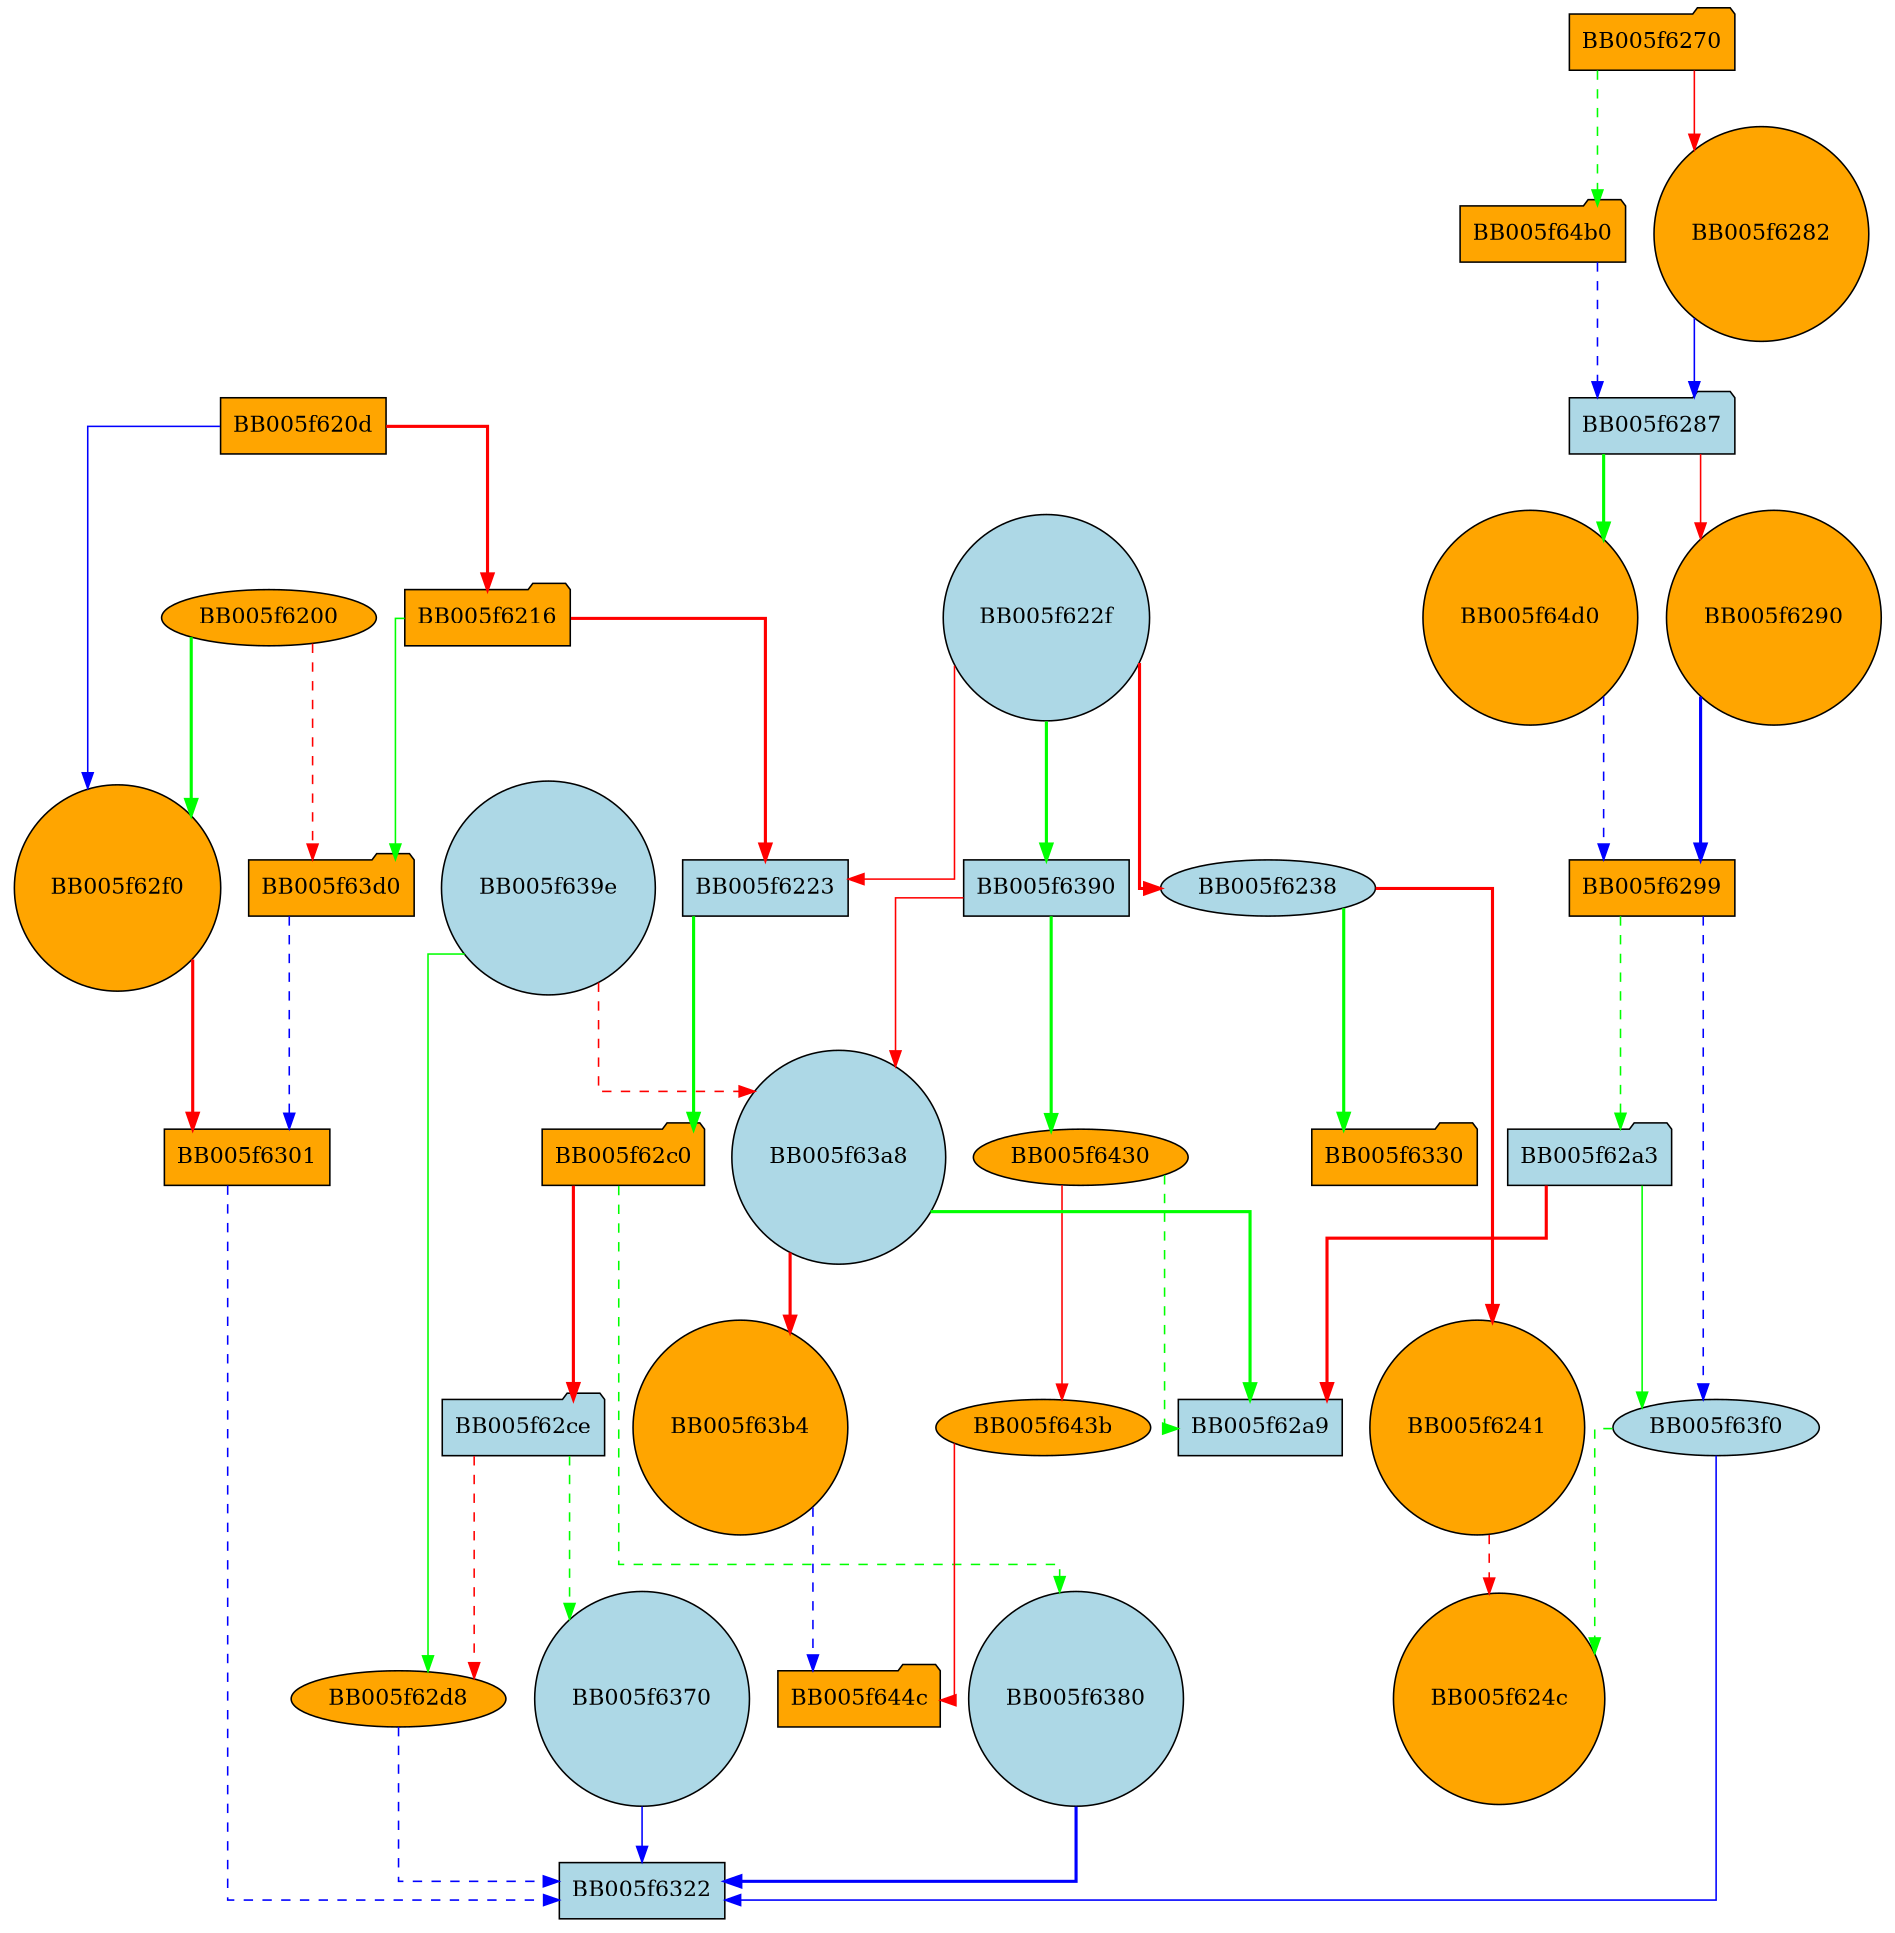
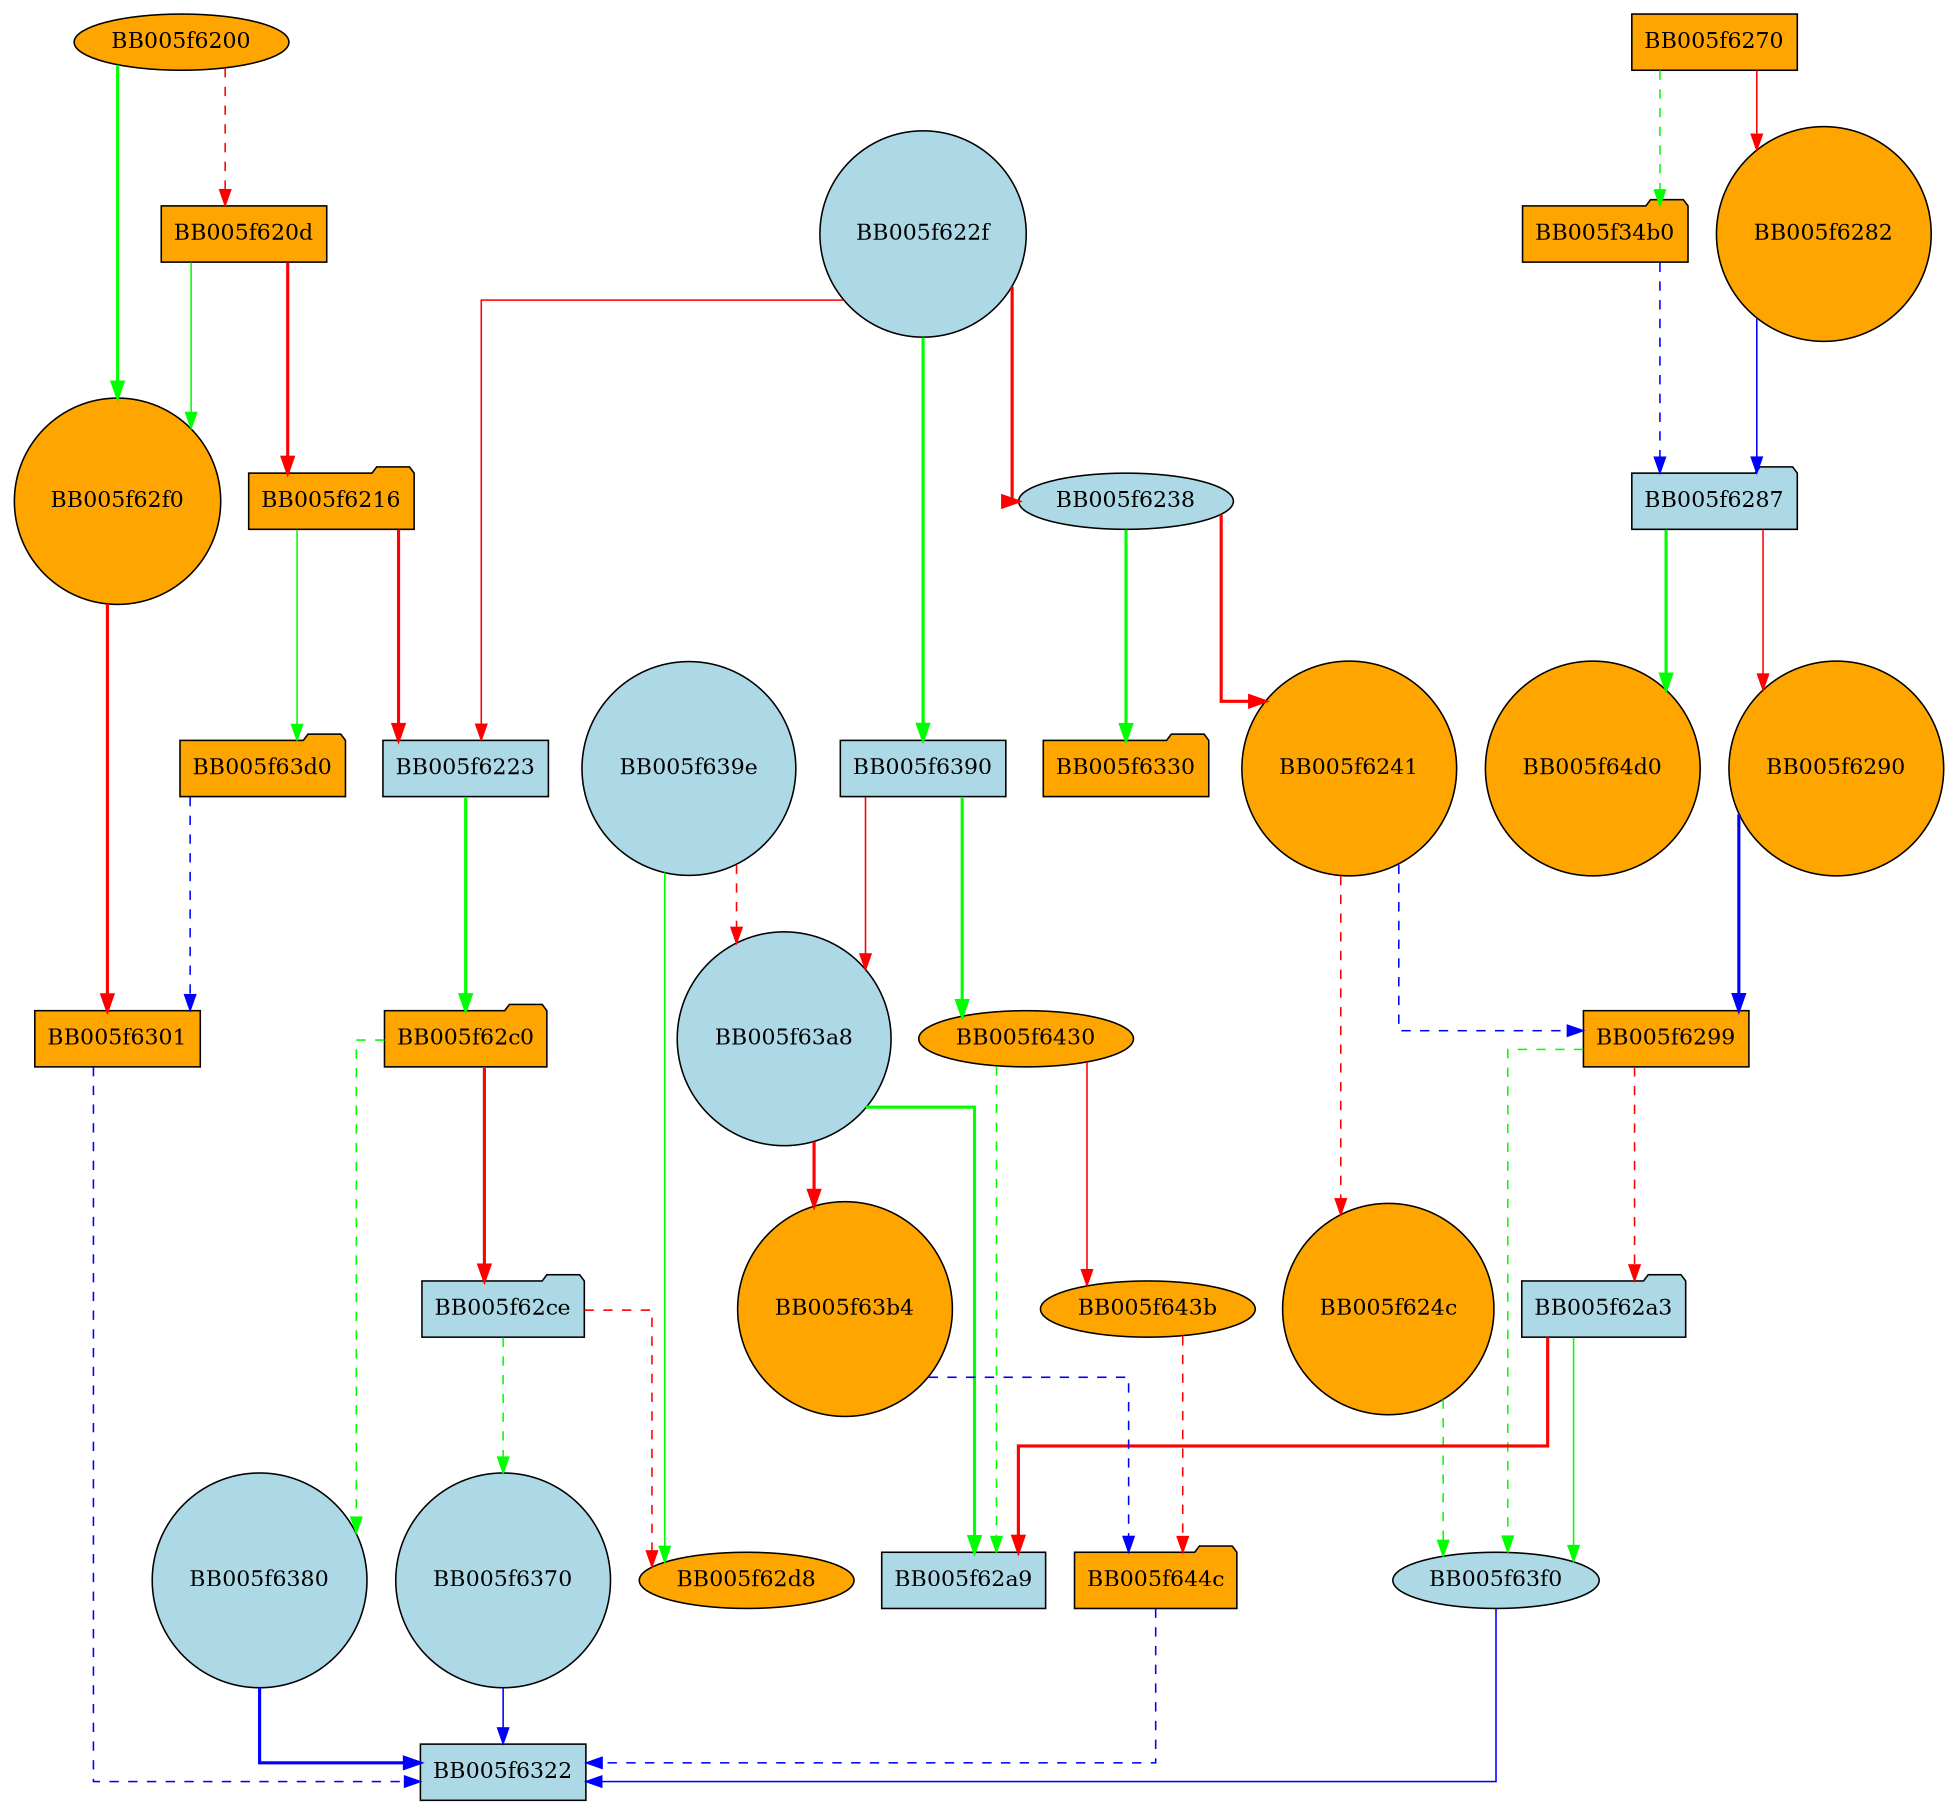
node "BB005f6270": shape folder -> box
node "BB005f64b0": label "BB005f64b0" -> "BB005f34b0"
edge "BB005f620d" -> "BB005f62f0": color blue -> green
edge "BB005f6200" -> "BB005f63d0": now "BB005f6200" -> "BB005f620d"
edge "BB005f64d0" -> "BB005f6299": now "BB005f6241" -> "BB005f6299"
edge "BB005f6299" -> "BB005f62a3": color green -> red
edge "BB005f6299" -> "BB005f63f0": color blue -> green
edge "BB005f63f0" -> "BB005f624c": reversed
edge "BB005f643b" -> "BB005f644c": style solid -> dashed
edge "BB005f62d8" -> "BB005f6322": now "BB005f644c" -> "BB005f6322"
